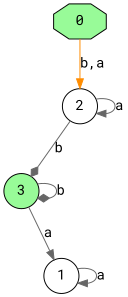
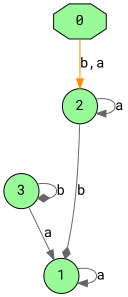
node "2": fillcolor white -> palegreen
edge "2" -> "3": now "2" -> "1"
node "1": fillcolor white -> palegreen
